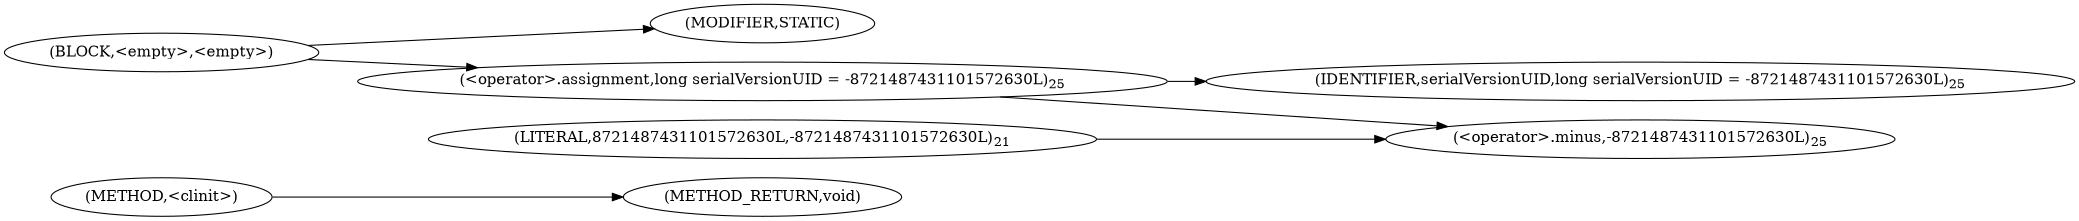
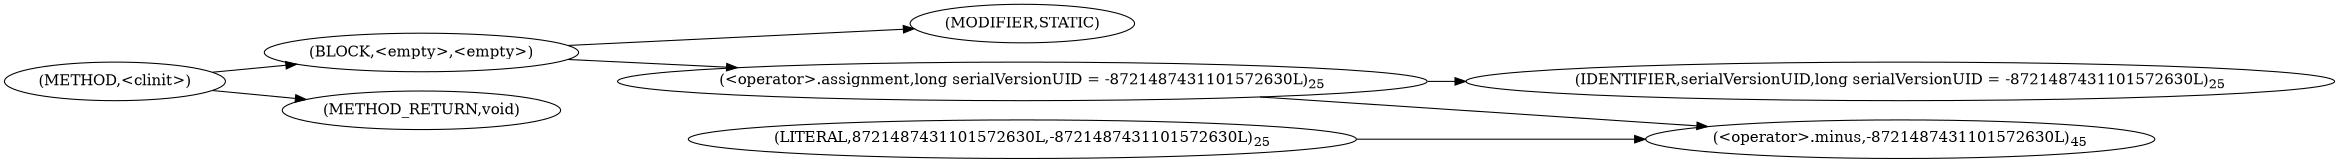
edge "(METHOD,<clinit>)" -> "(BLOCK,<empty>,<empty>)": added
node "(LITERAL,8721487431101572630L,-8721487431101572630L)": text "21" -> "25"
node "(<operator>.minus,-8721487431101572630L)": text "25" -> "45"
